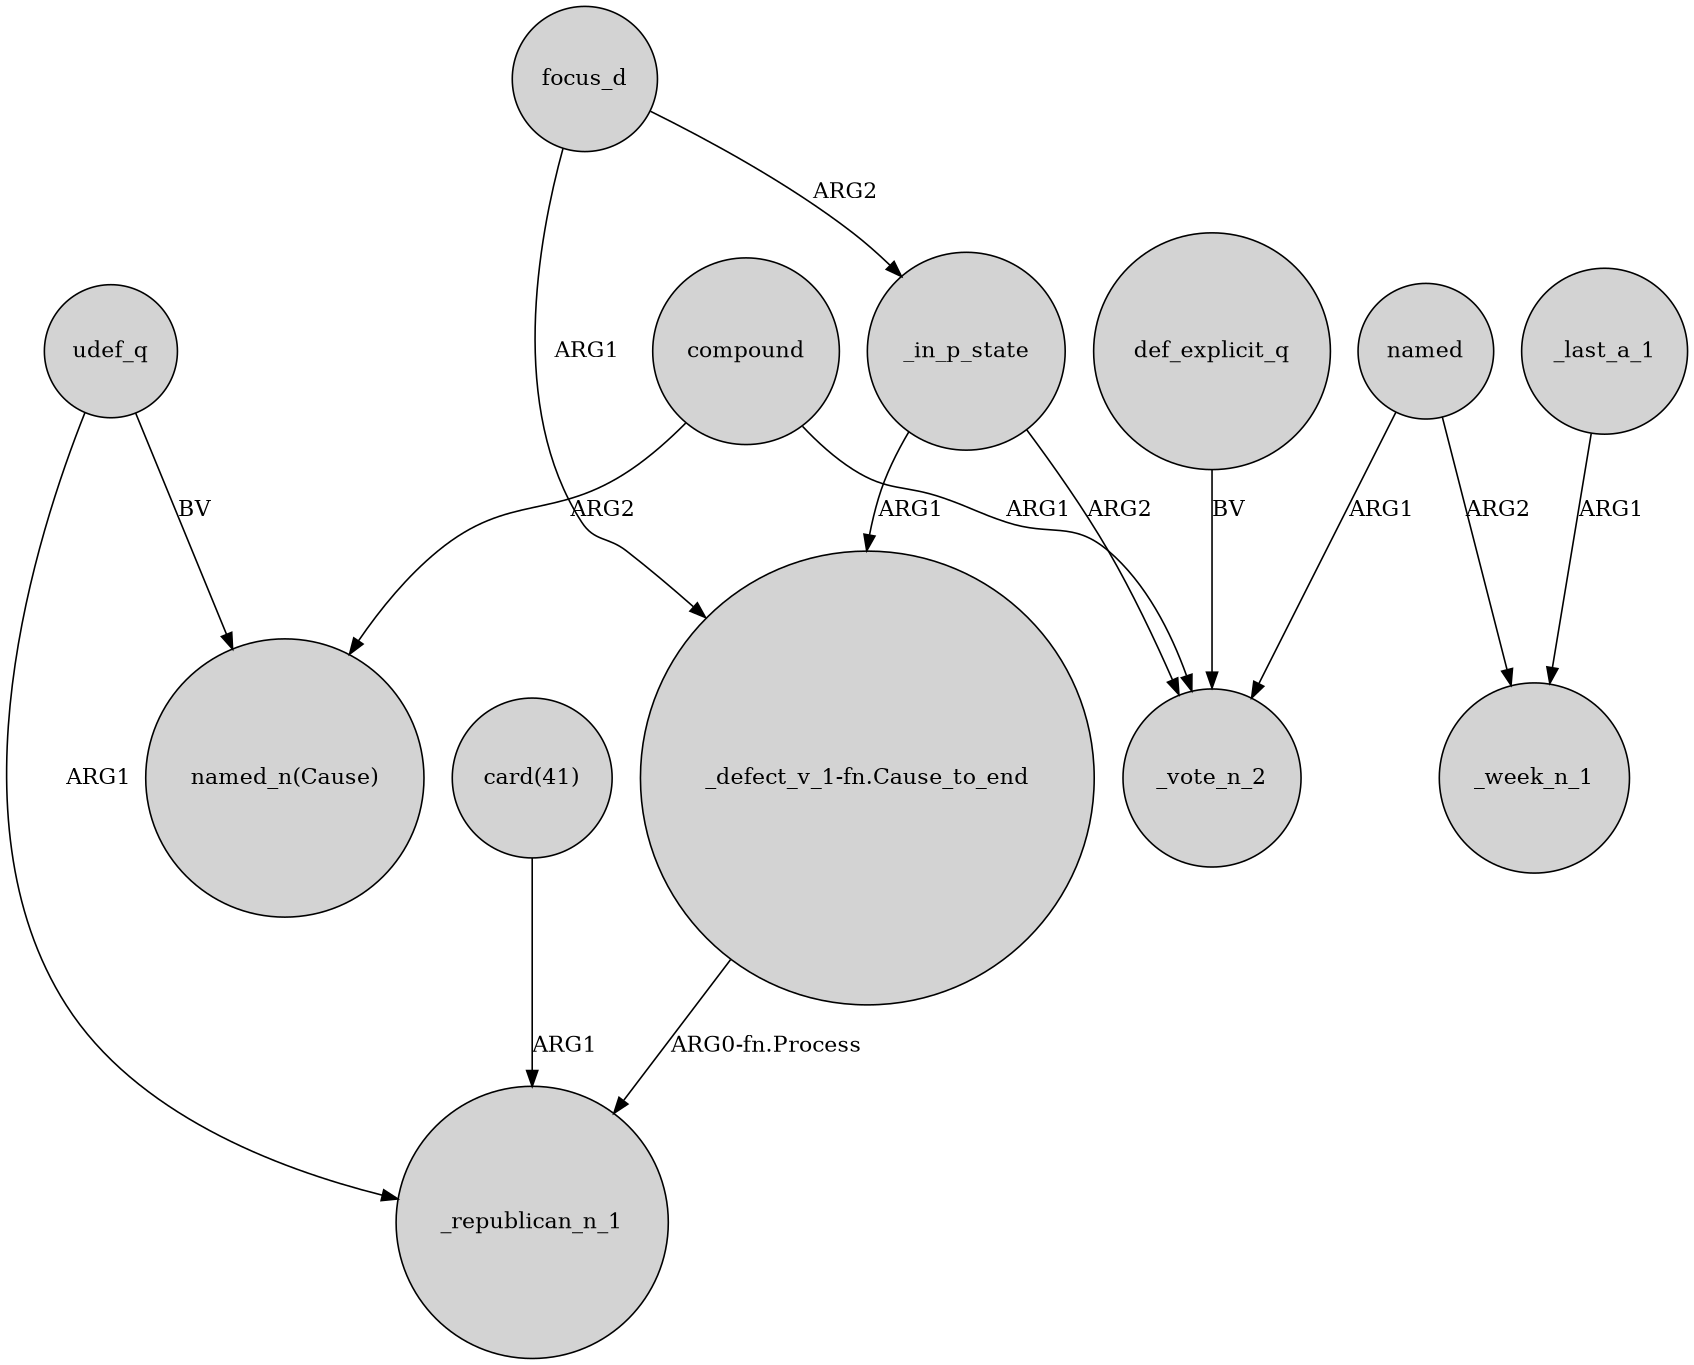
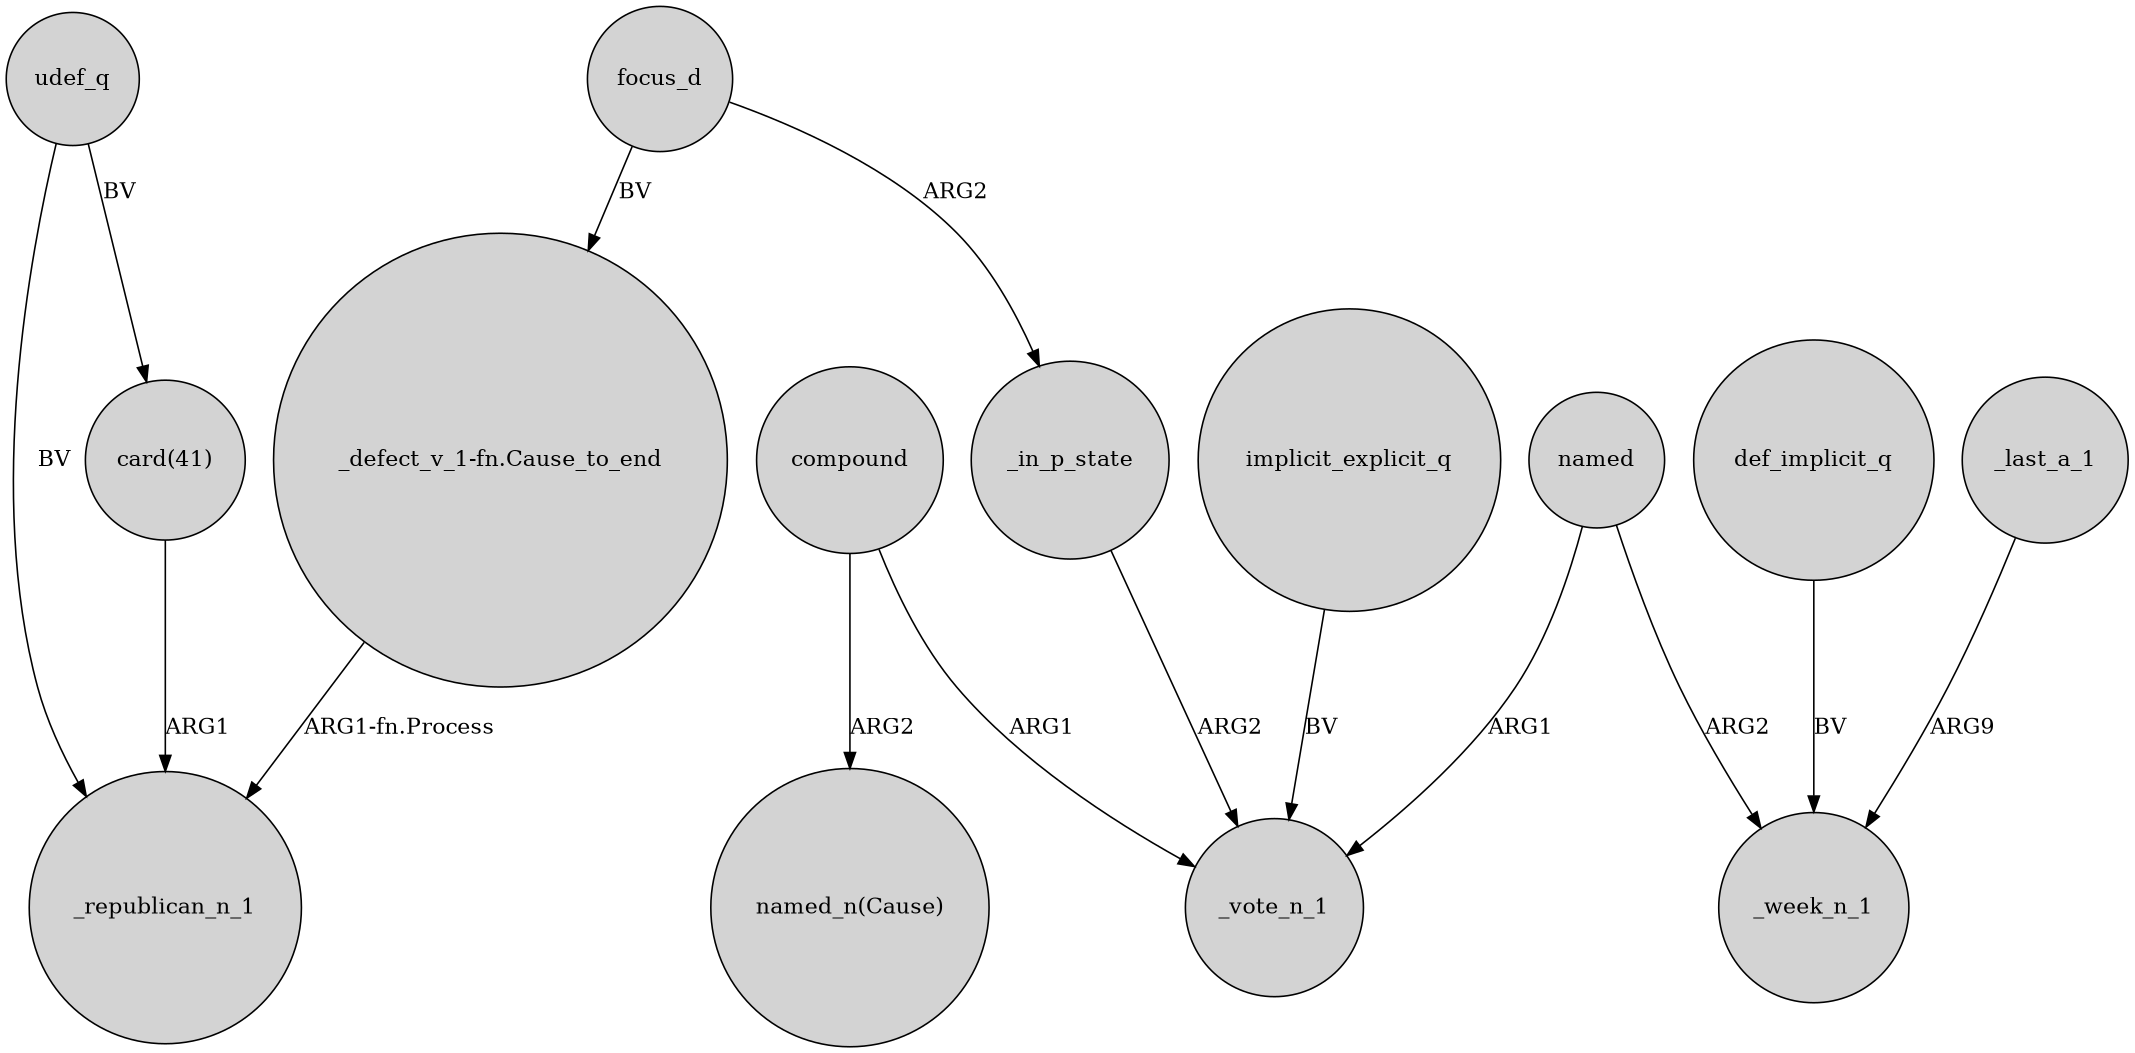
edge "focus_d" -> "_defect_v_1-fn.Cause_to_end": label "ARG1" -> "BV"
node "def_explicit_q": label "def_explicit_q" -> "implicit_explicit_q"
node "def_implicit_q": added
edge "_in_p_state" -> "_defect_v_1-fn.Cause_to_end": removed, label "ARG1"
edge "_last_a_1" -> "_week_n_1": label "ARG1" -> "ARG9"
edge "udef_q" -> "named_n(Cause)": now "udef_q" -> "card(41)"
edge "udef_q" -> "_republican_n_1": label "ARG1" -> "BV"
node "_vote_n_2": label "_vote_n_2" -> "_vote_n_1"
edge "_defect_v_1-fn.Cause_to_end" -> "_republican_n_1": label "ARG0-fn.Process" -> "ARG1-fn.Process"
